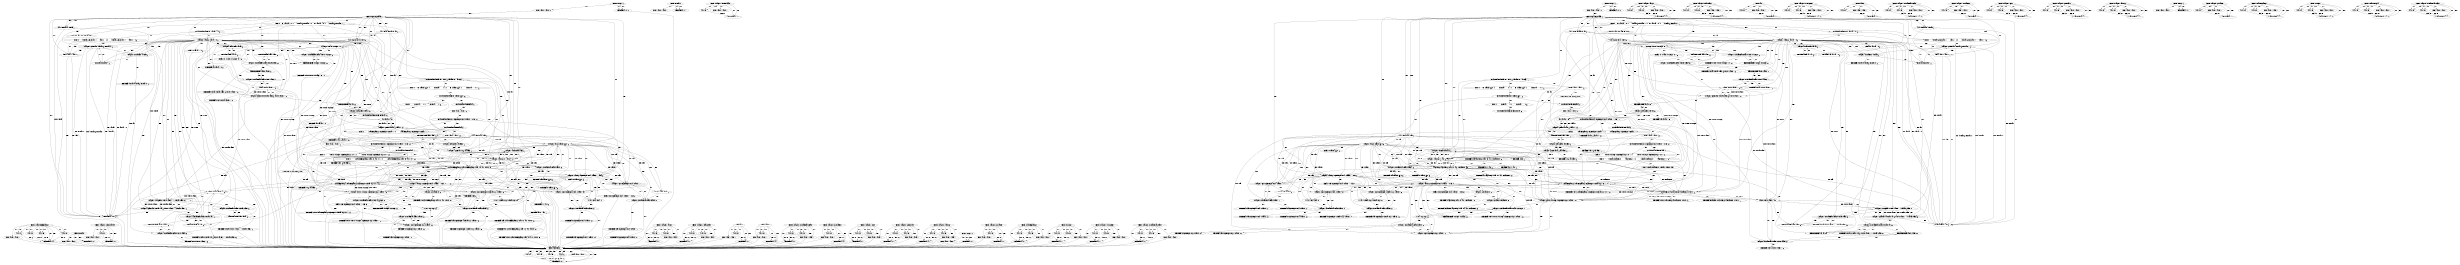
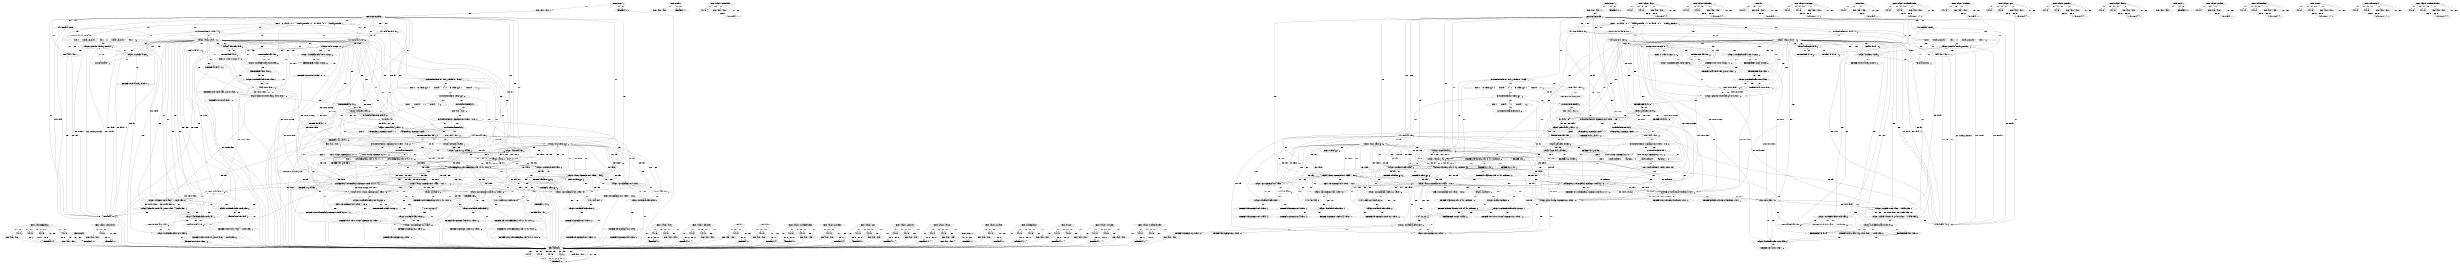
edge "(ReadUTFChar,ReadUTFChar(spec, &i, end, &code_point))" -> "(<operator>.addressOf,&code_point)": removed, label "AST:"
